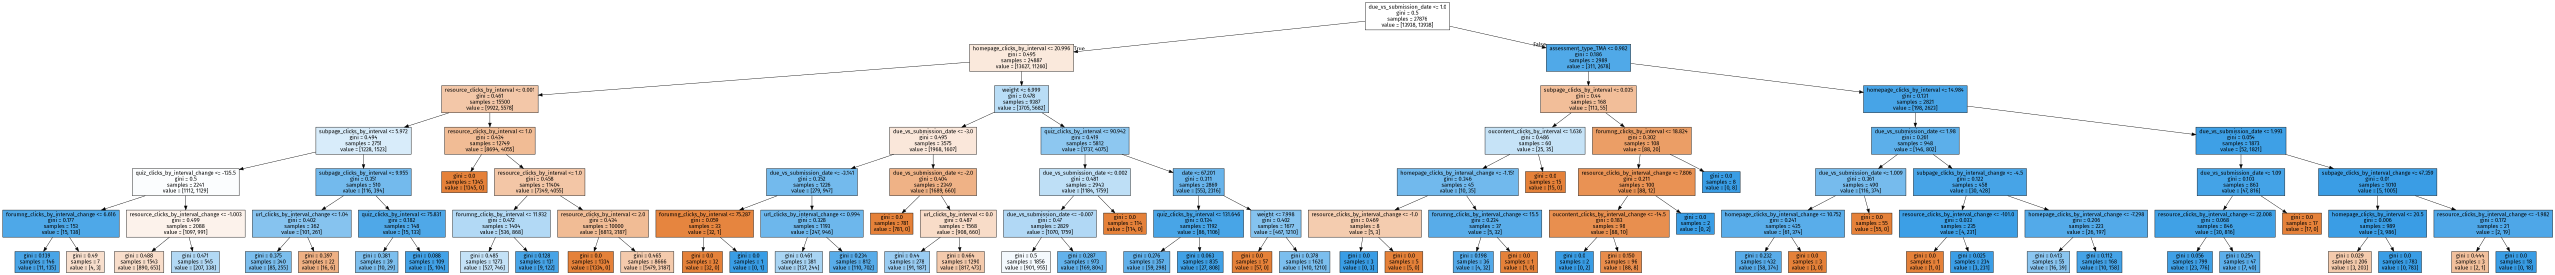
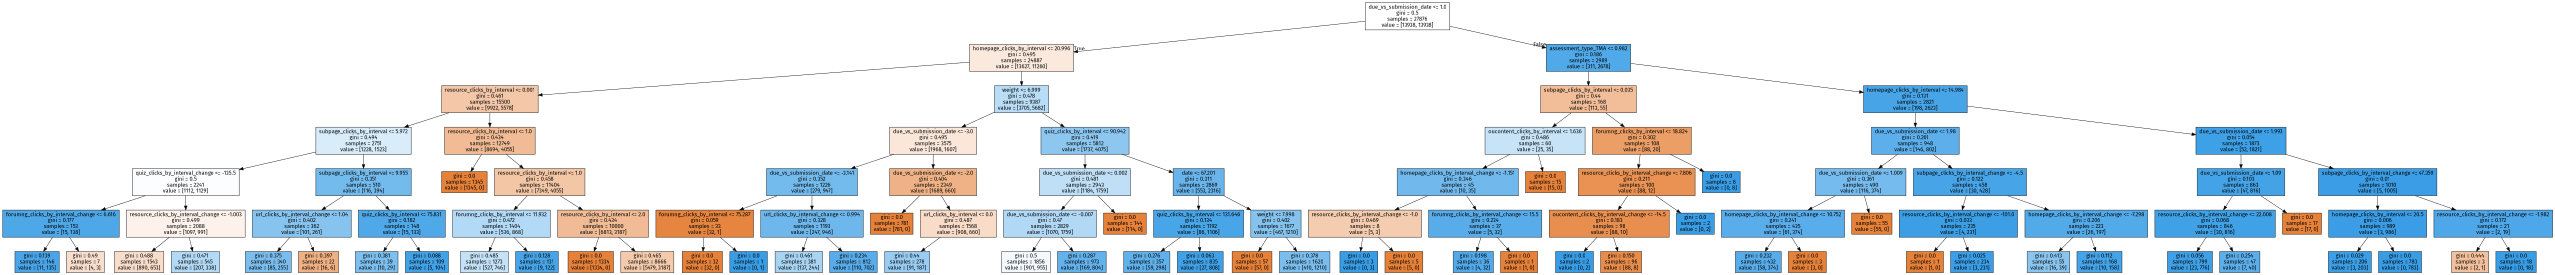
node "gini = 0.0 samples = 114 value = [114, 0]": label "gini = 0.0 samples = 114 value = [114, 0]" -> "gini = 0.0 samples = 144 value = [114, 0]"
node "gini = 0.464 samples = 1290 value = [817, 473]": removed
node "gini = 0.029 samples = 206 value = [3, 203]": fillcolor #e581396b -> #399de5fb
